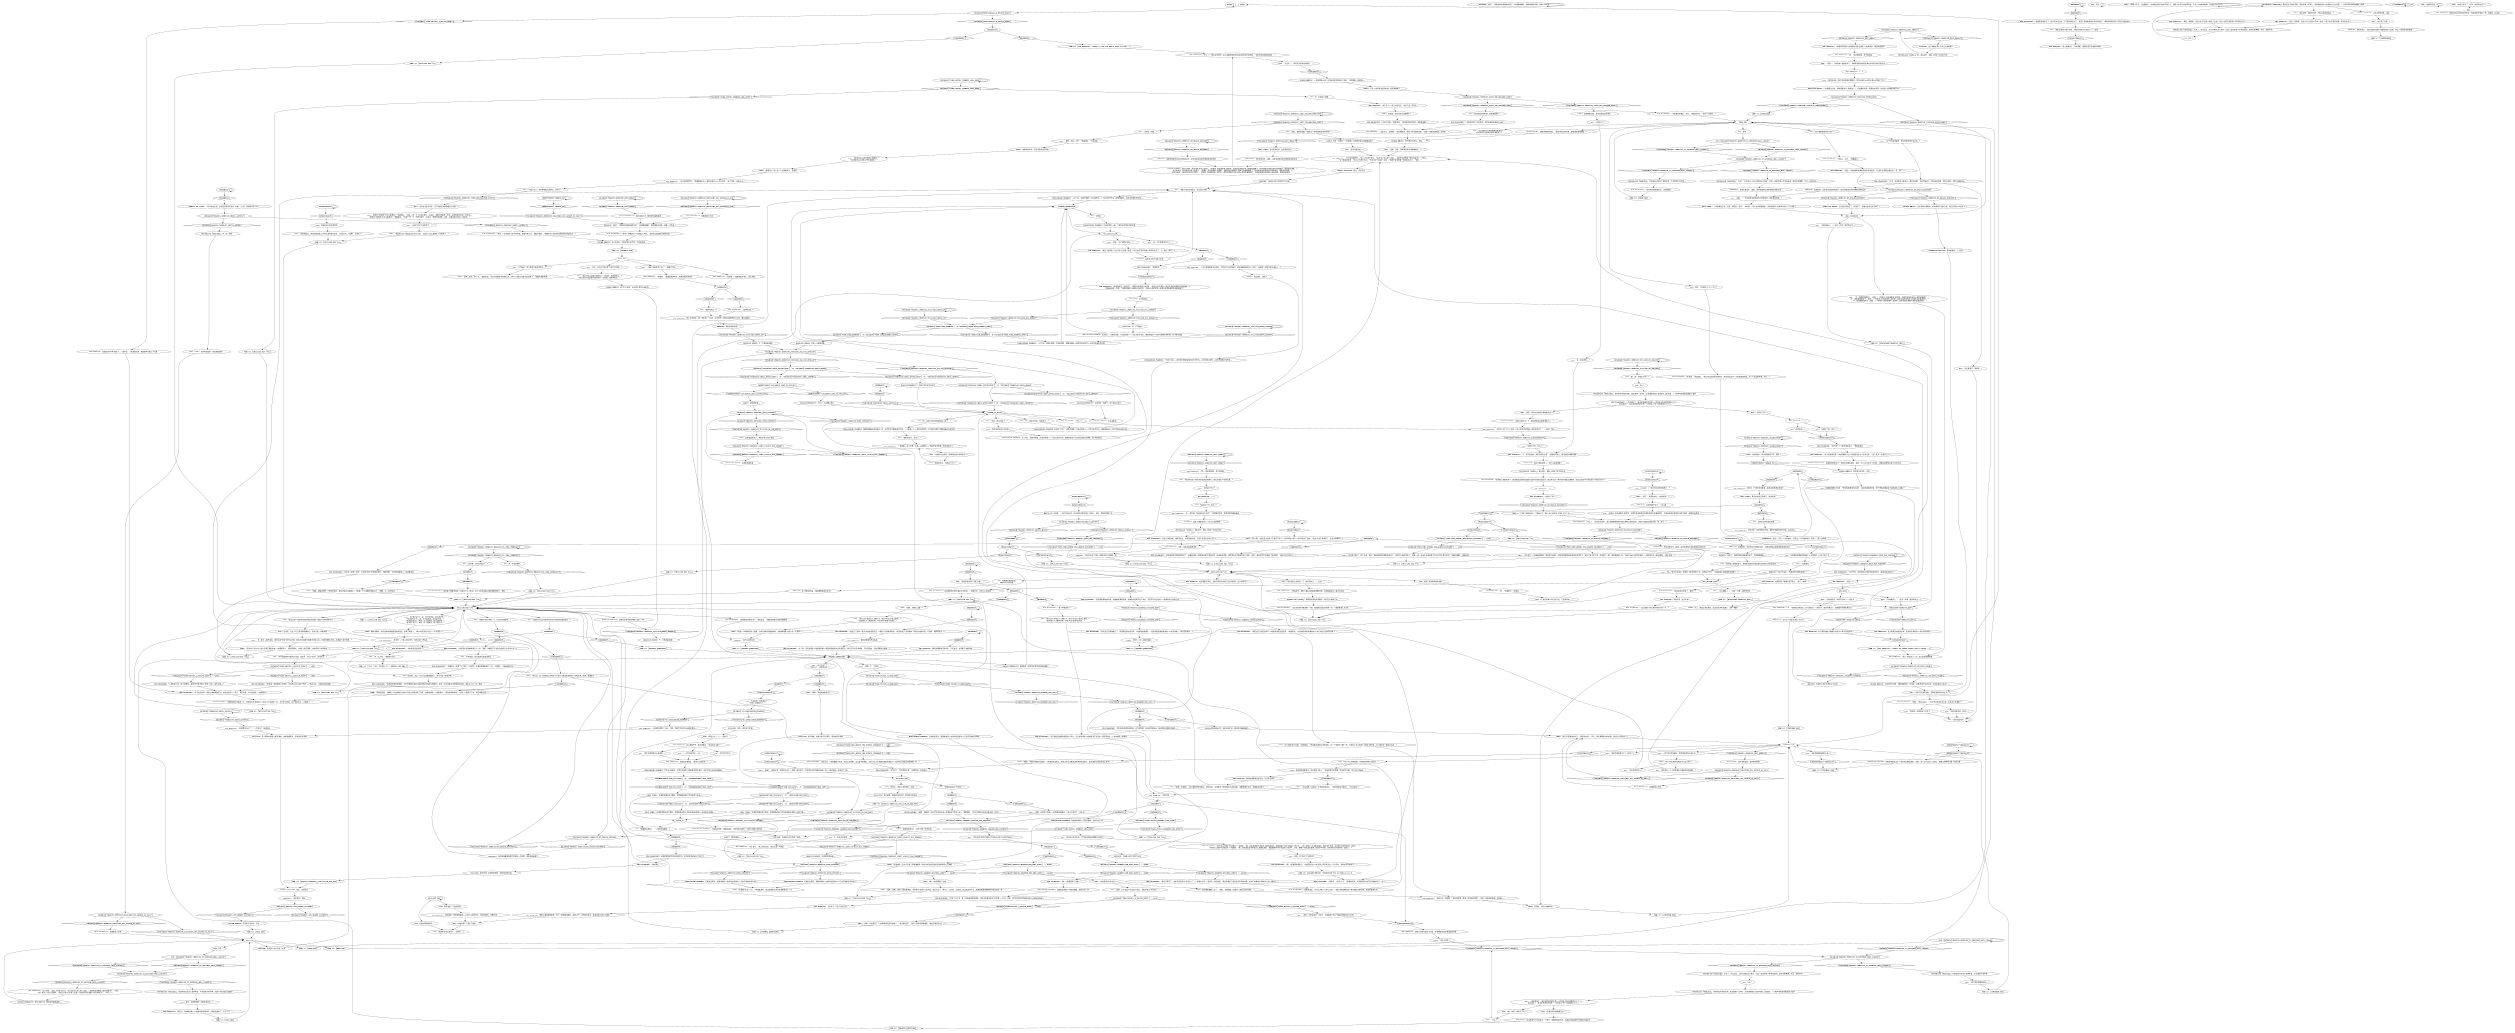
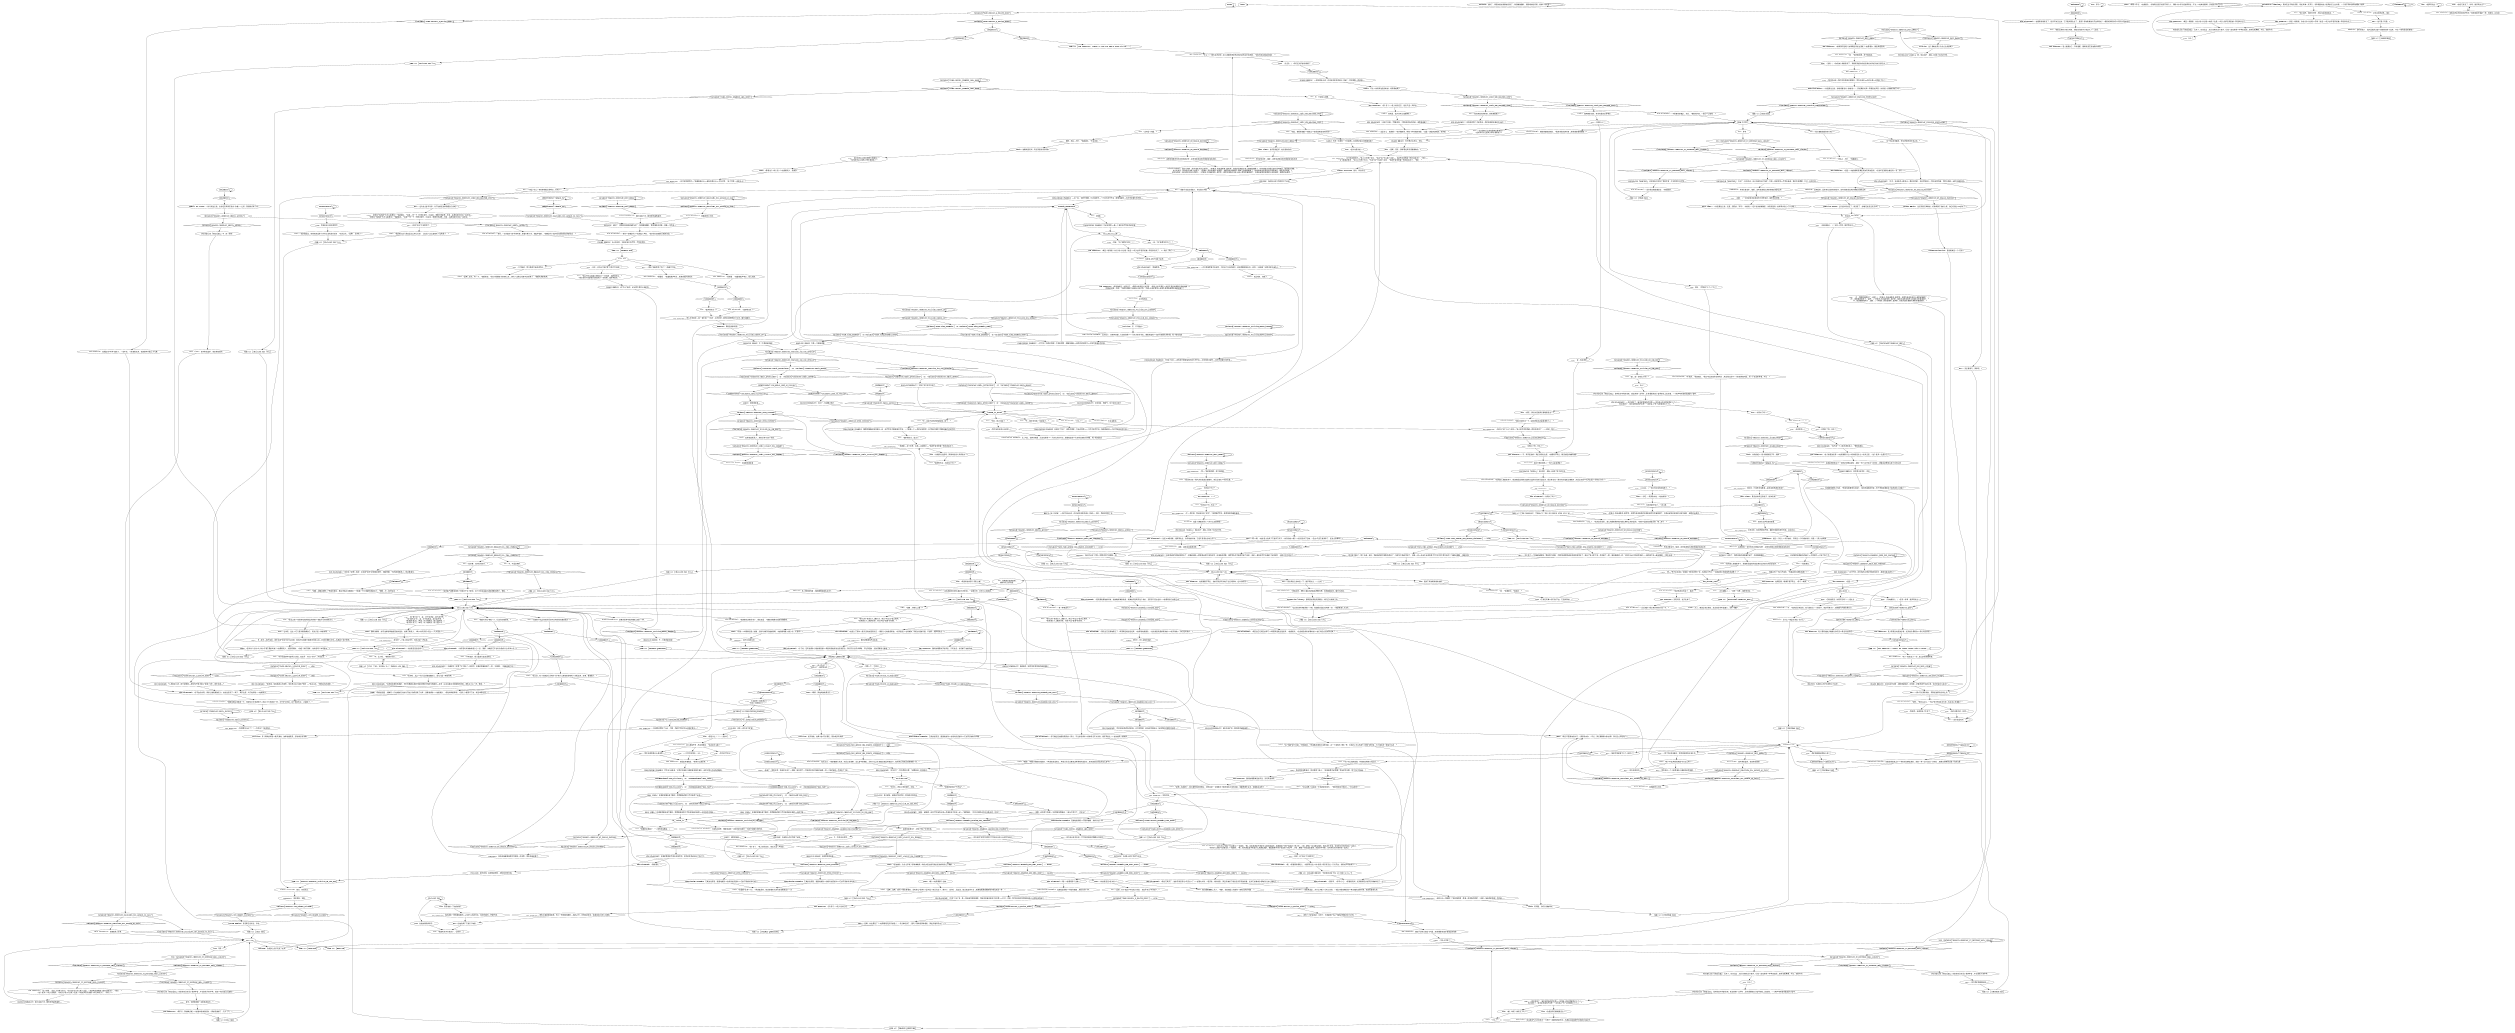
node "TEAM hub": label "TEAM hub" -> "TEAM 关于那个"
node "solo_decision": label "solo_decision" -> "的症状_decision"
edge "Electrochemistry: 你很兴奋。快吸气，你只是太兴奋了！" -> "Inland Empire: 它在召唤你。": now "Electrochemistry: 你很兴奋。快吸气，你只是太兴奋了！" -> "insane_or_booze"
